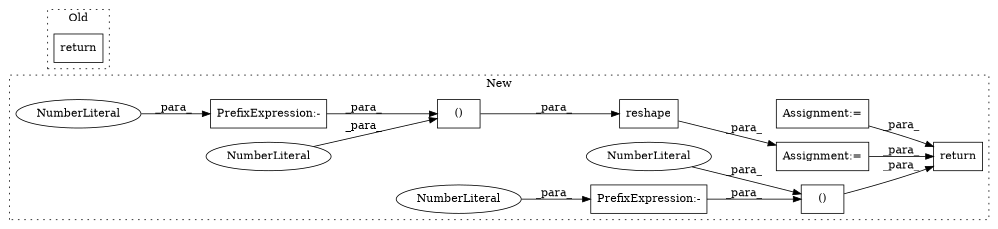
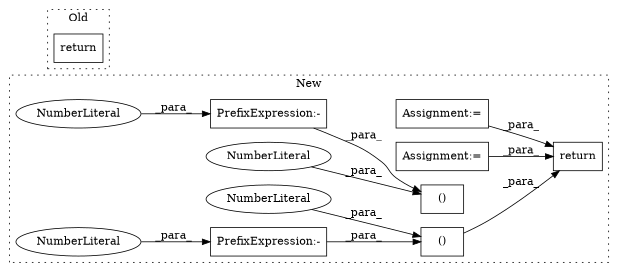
node "reshape": removed
